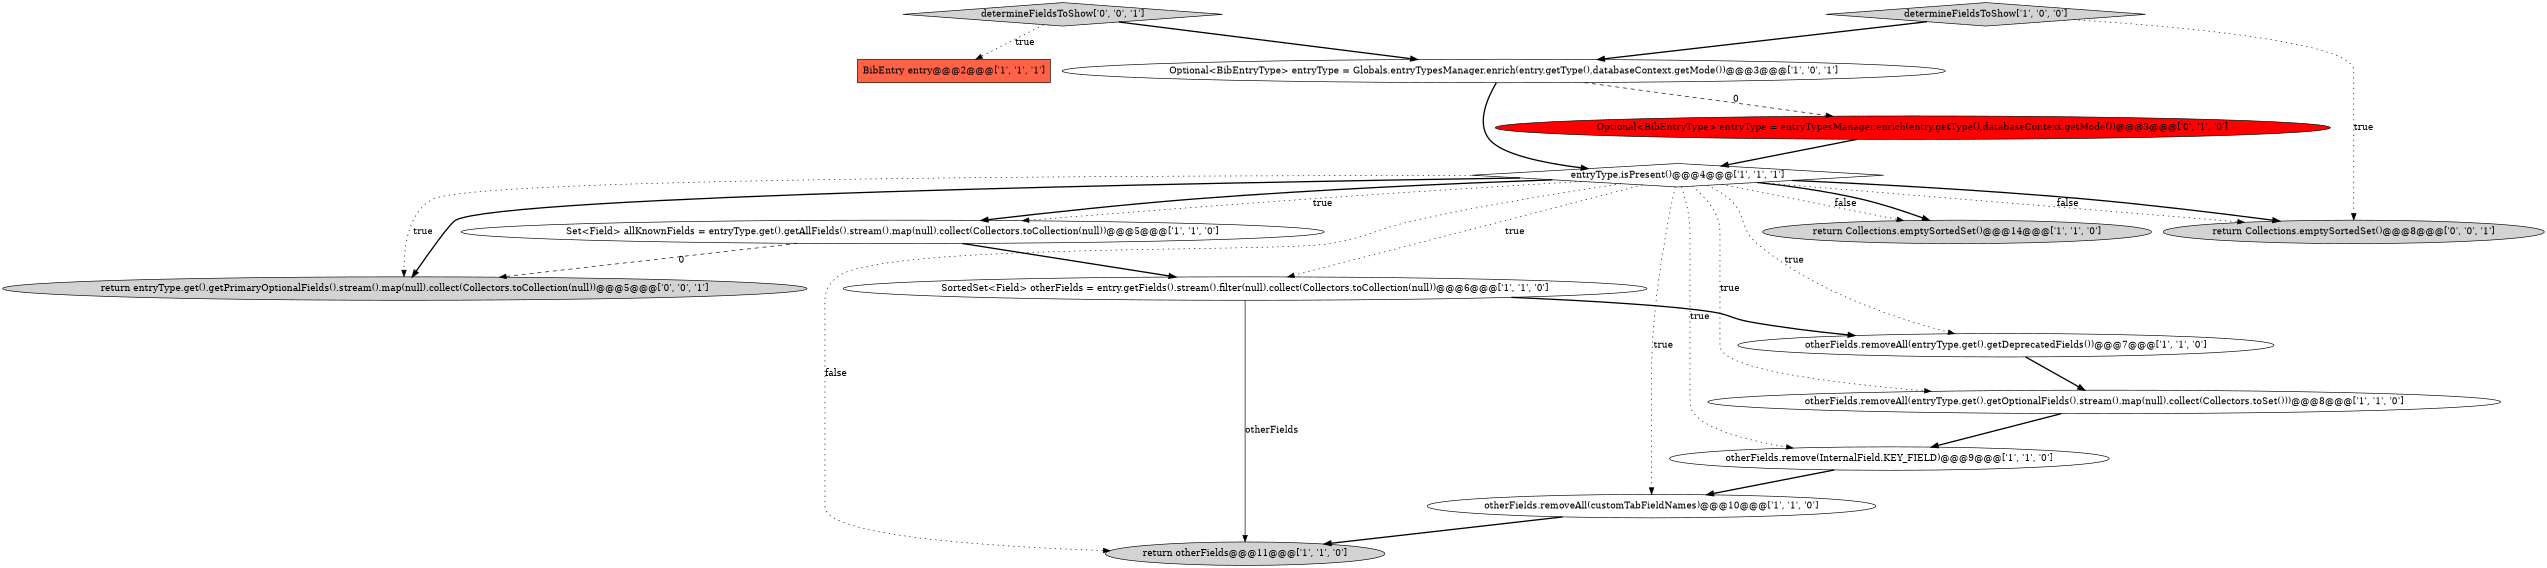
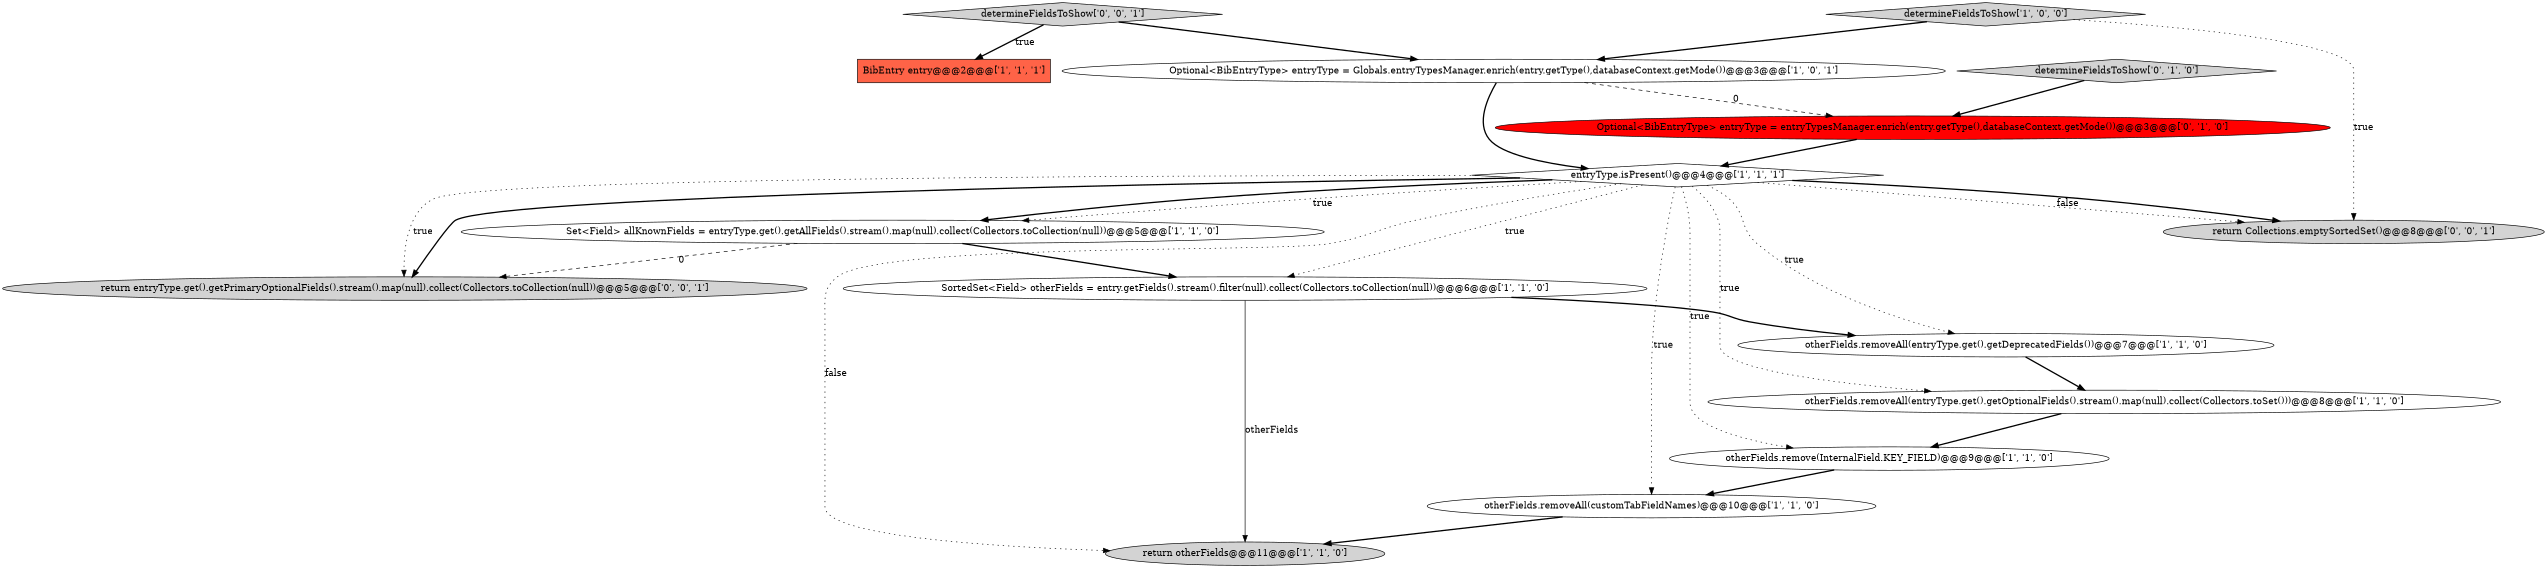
edge "determineFieldsToShow['0', '0', '1']" -> "BibEntry entry@@@2@@@['1', '1', '1']": style dotted -> bold
node "determineFieldsToShow['0', '1', '0']": added
node "return Collections.emptySortedSet()@@@14@@@['1', '1', '0']": removed
